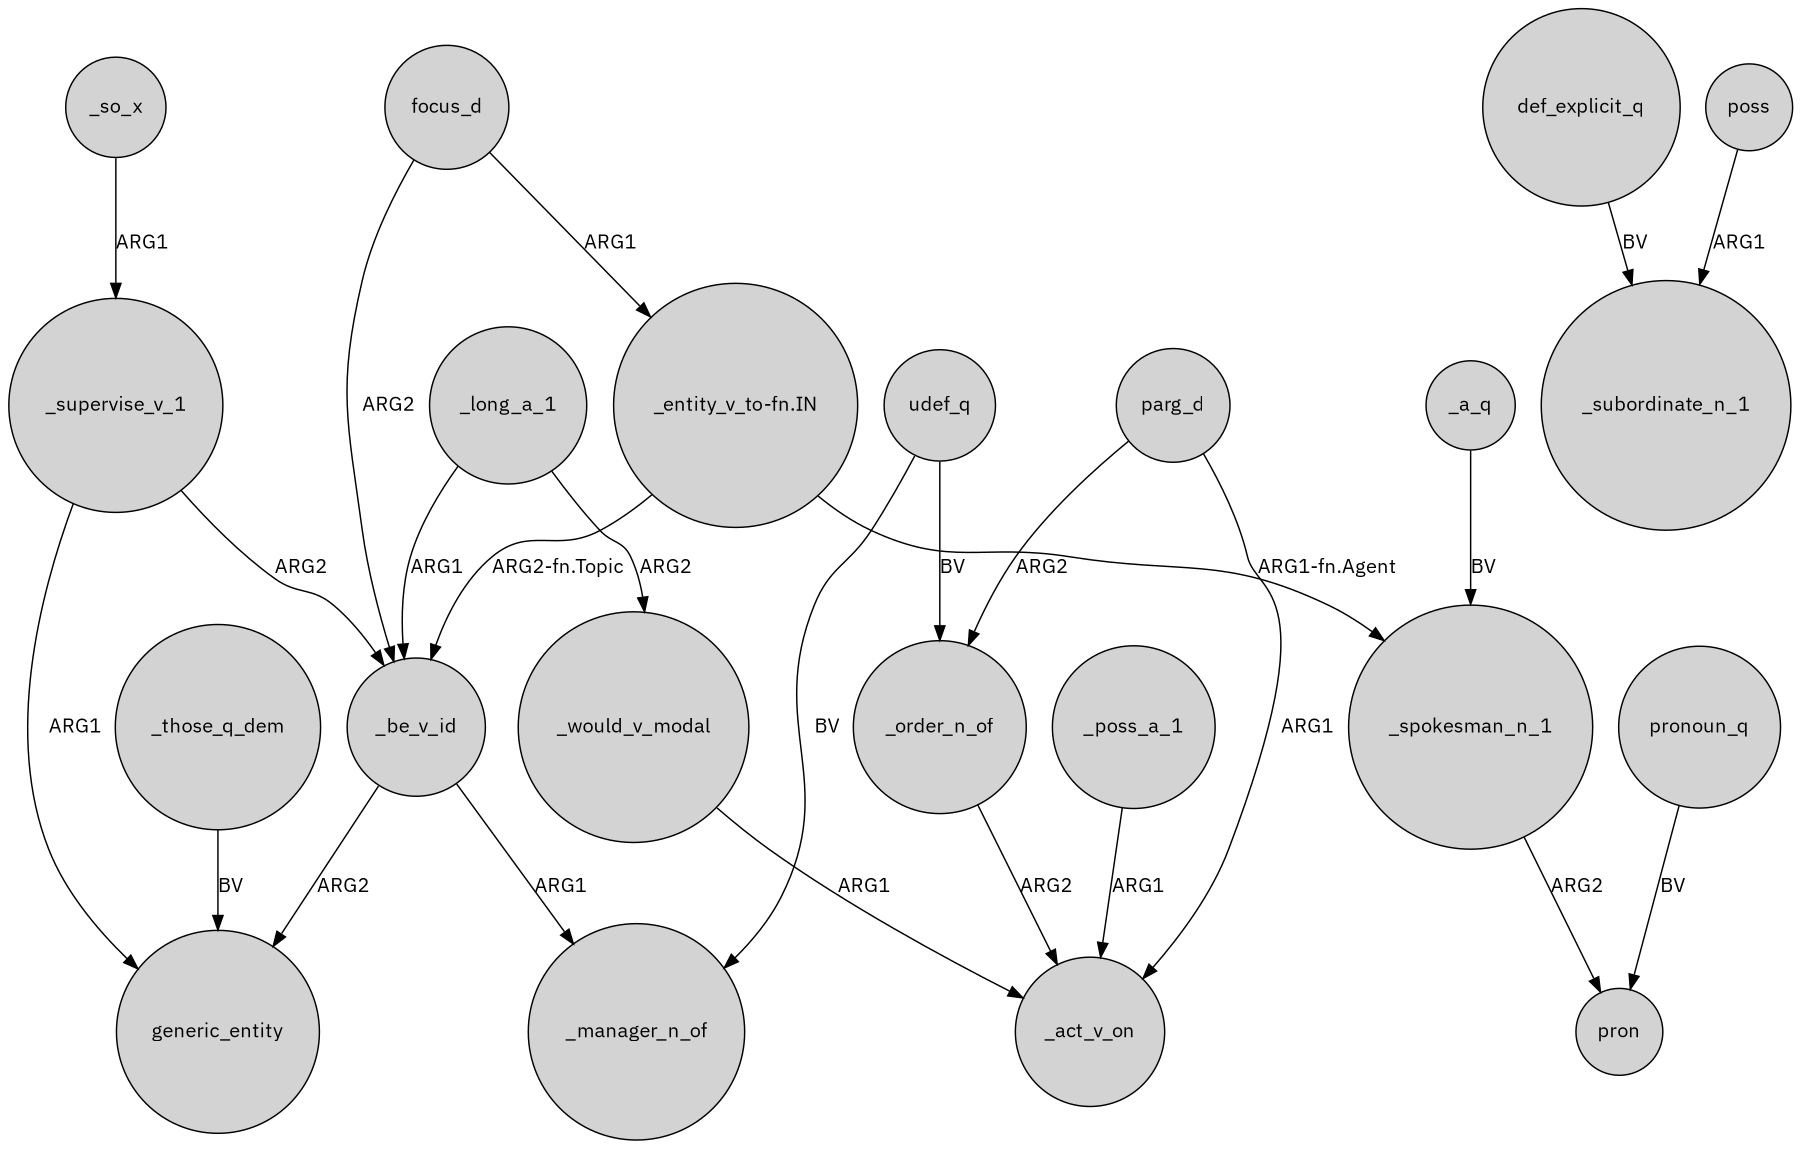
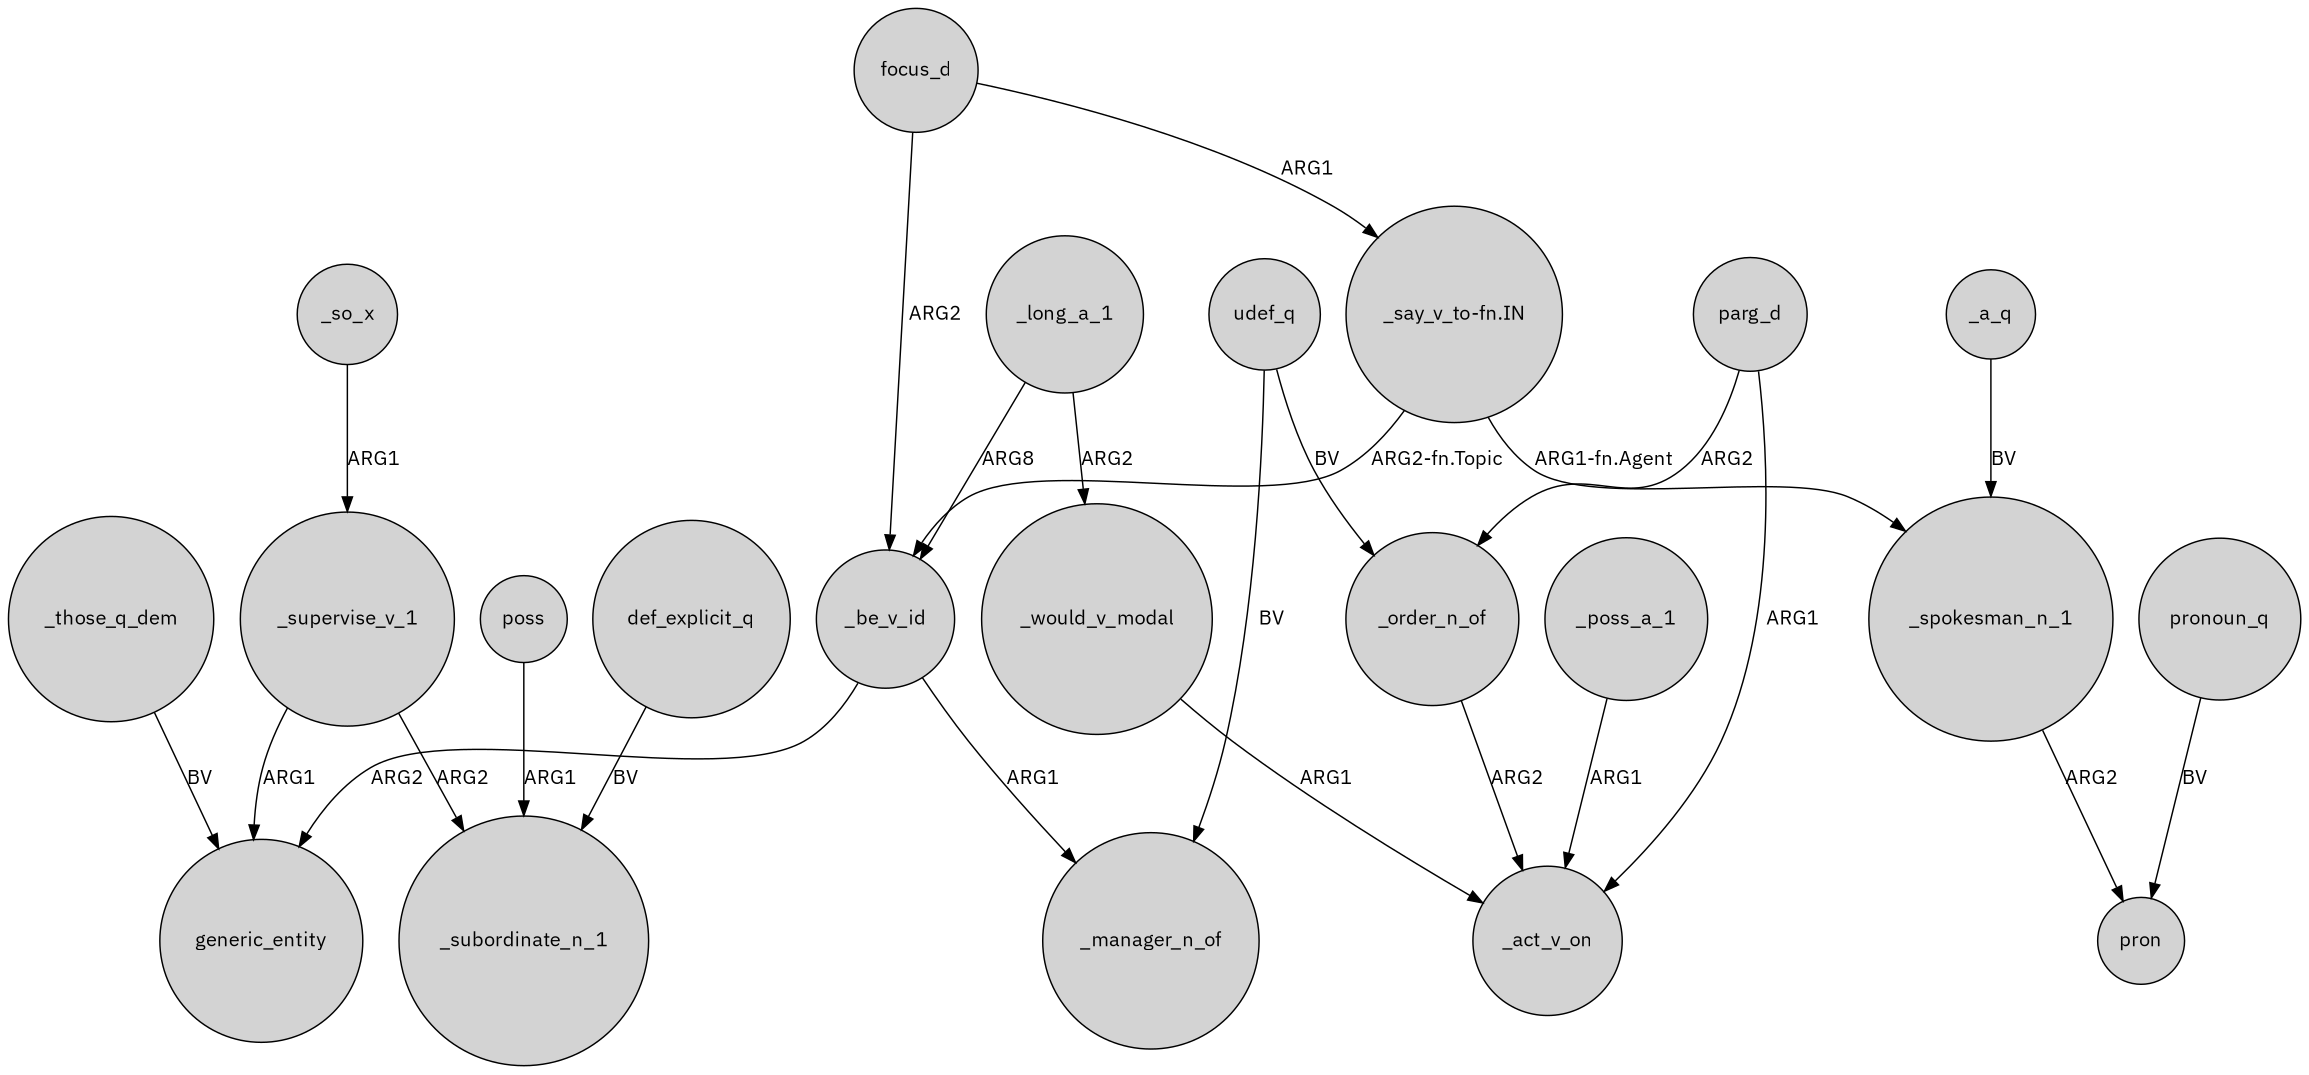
node "_entity_v_to-fn.IN": label "_entity_v_to-fn.IN" -> "_say_v_to-fn.IN"
edge "_long_a_1" -> "_be_v_id": label "ARG1" -> "ARG8"
edge "_supervise_v_1" -> "_be_v_id": now "_supervise_v_1" -> "_subordinate_n_1"
